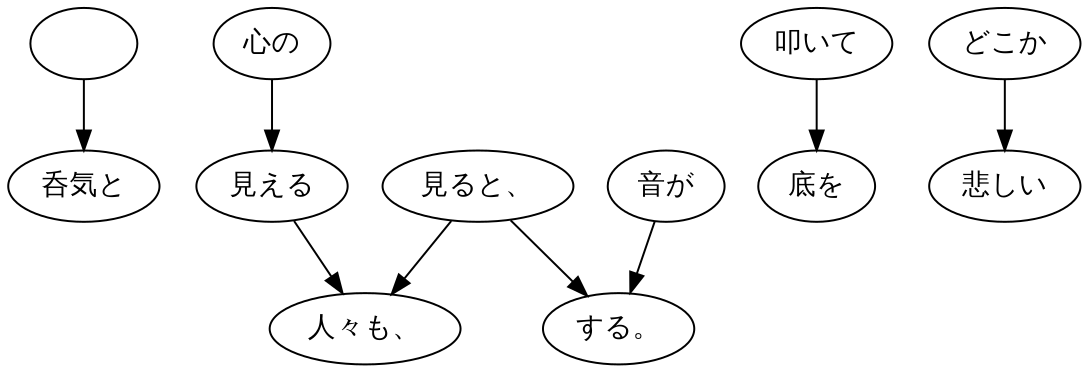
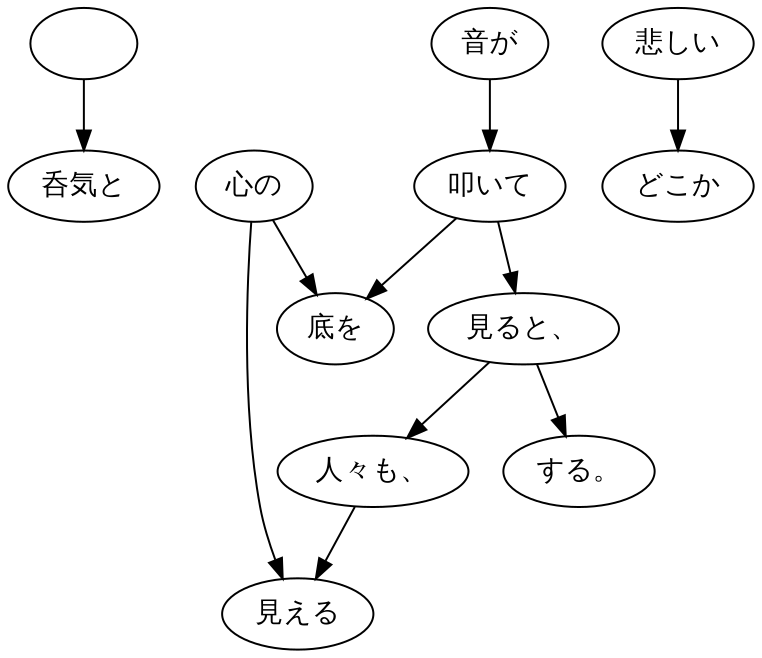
edge "どこか" -> "悲しい": reversed
edge "叩いて" -> "見ると、": added
edge "音が" -> "する。": now "音が" -> "叩いて"
edge "心の" -> "底を": added
edge "見える" -> "人々も、": reversed
